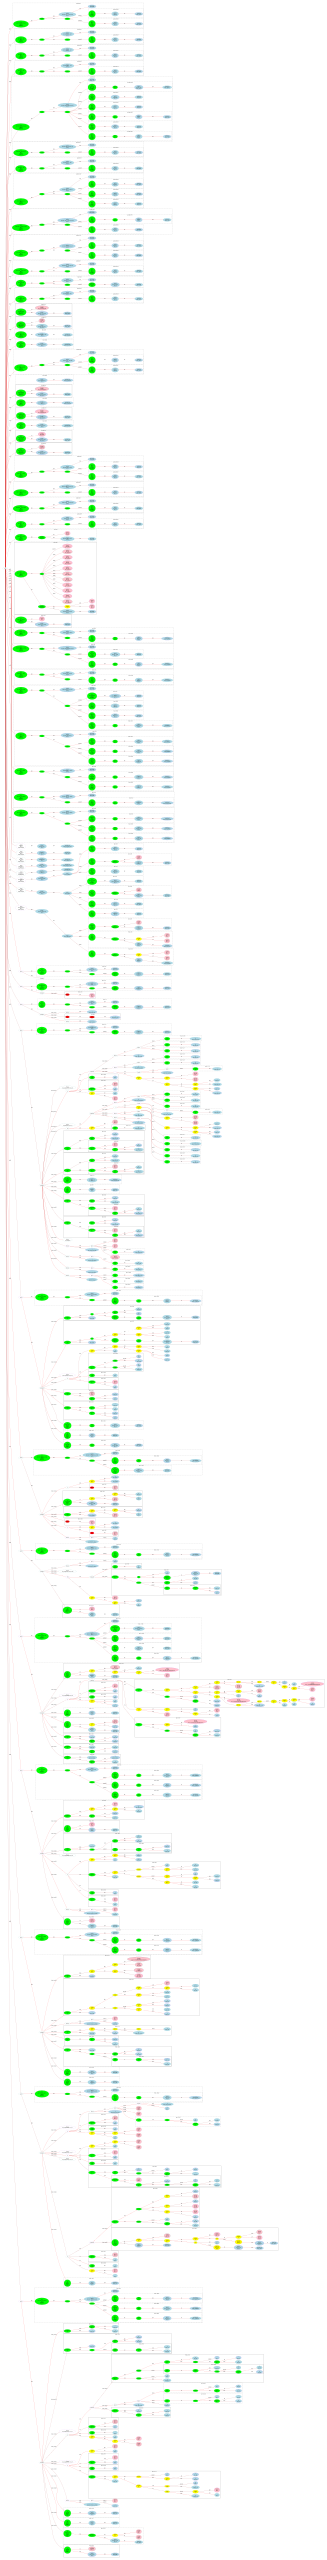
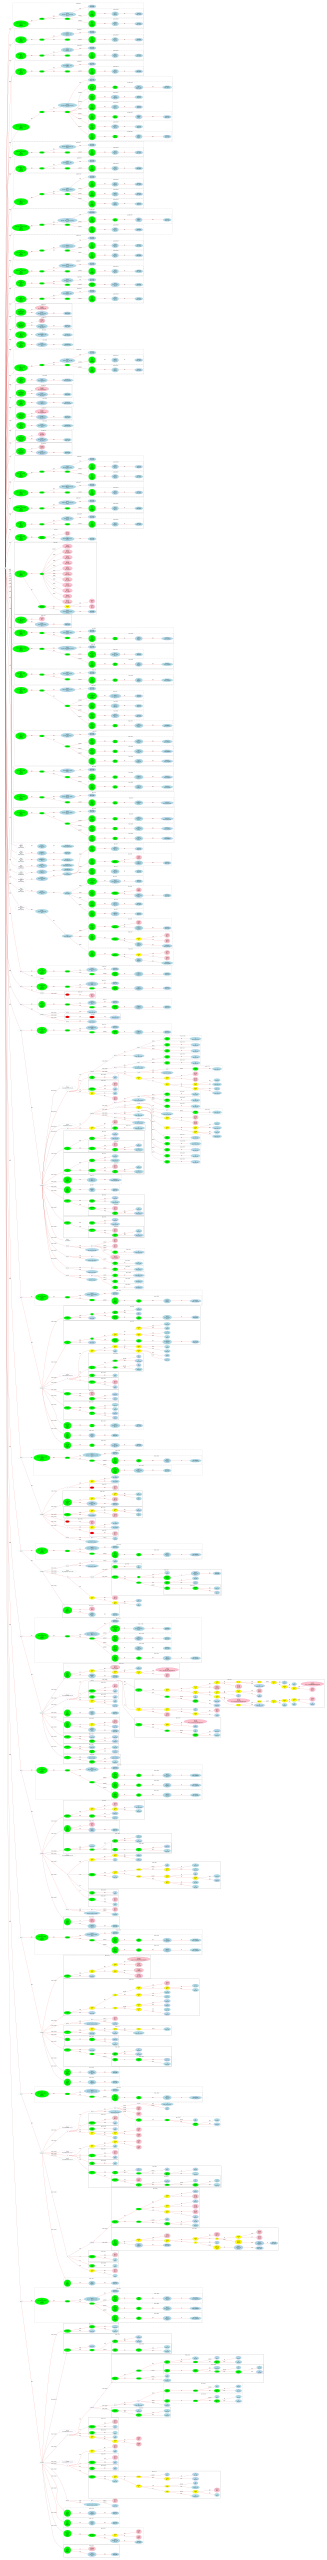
node "Decl name: fmref_fb3 quals: [] storage: [] funcspec: []": added
